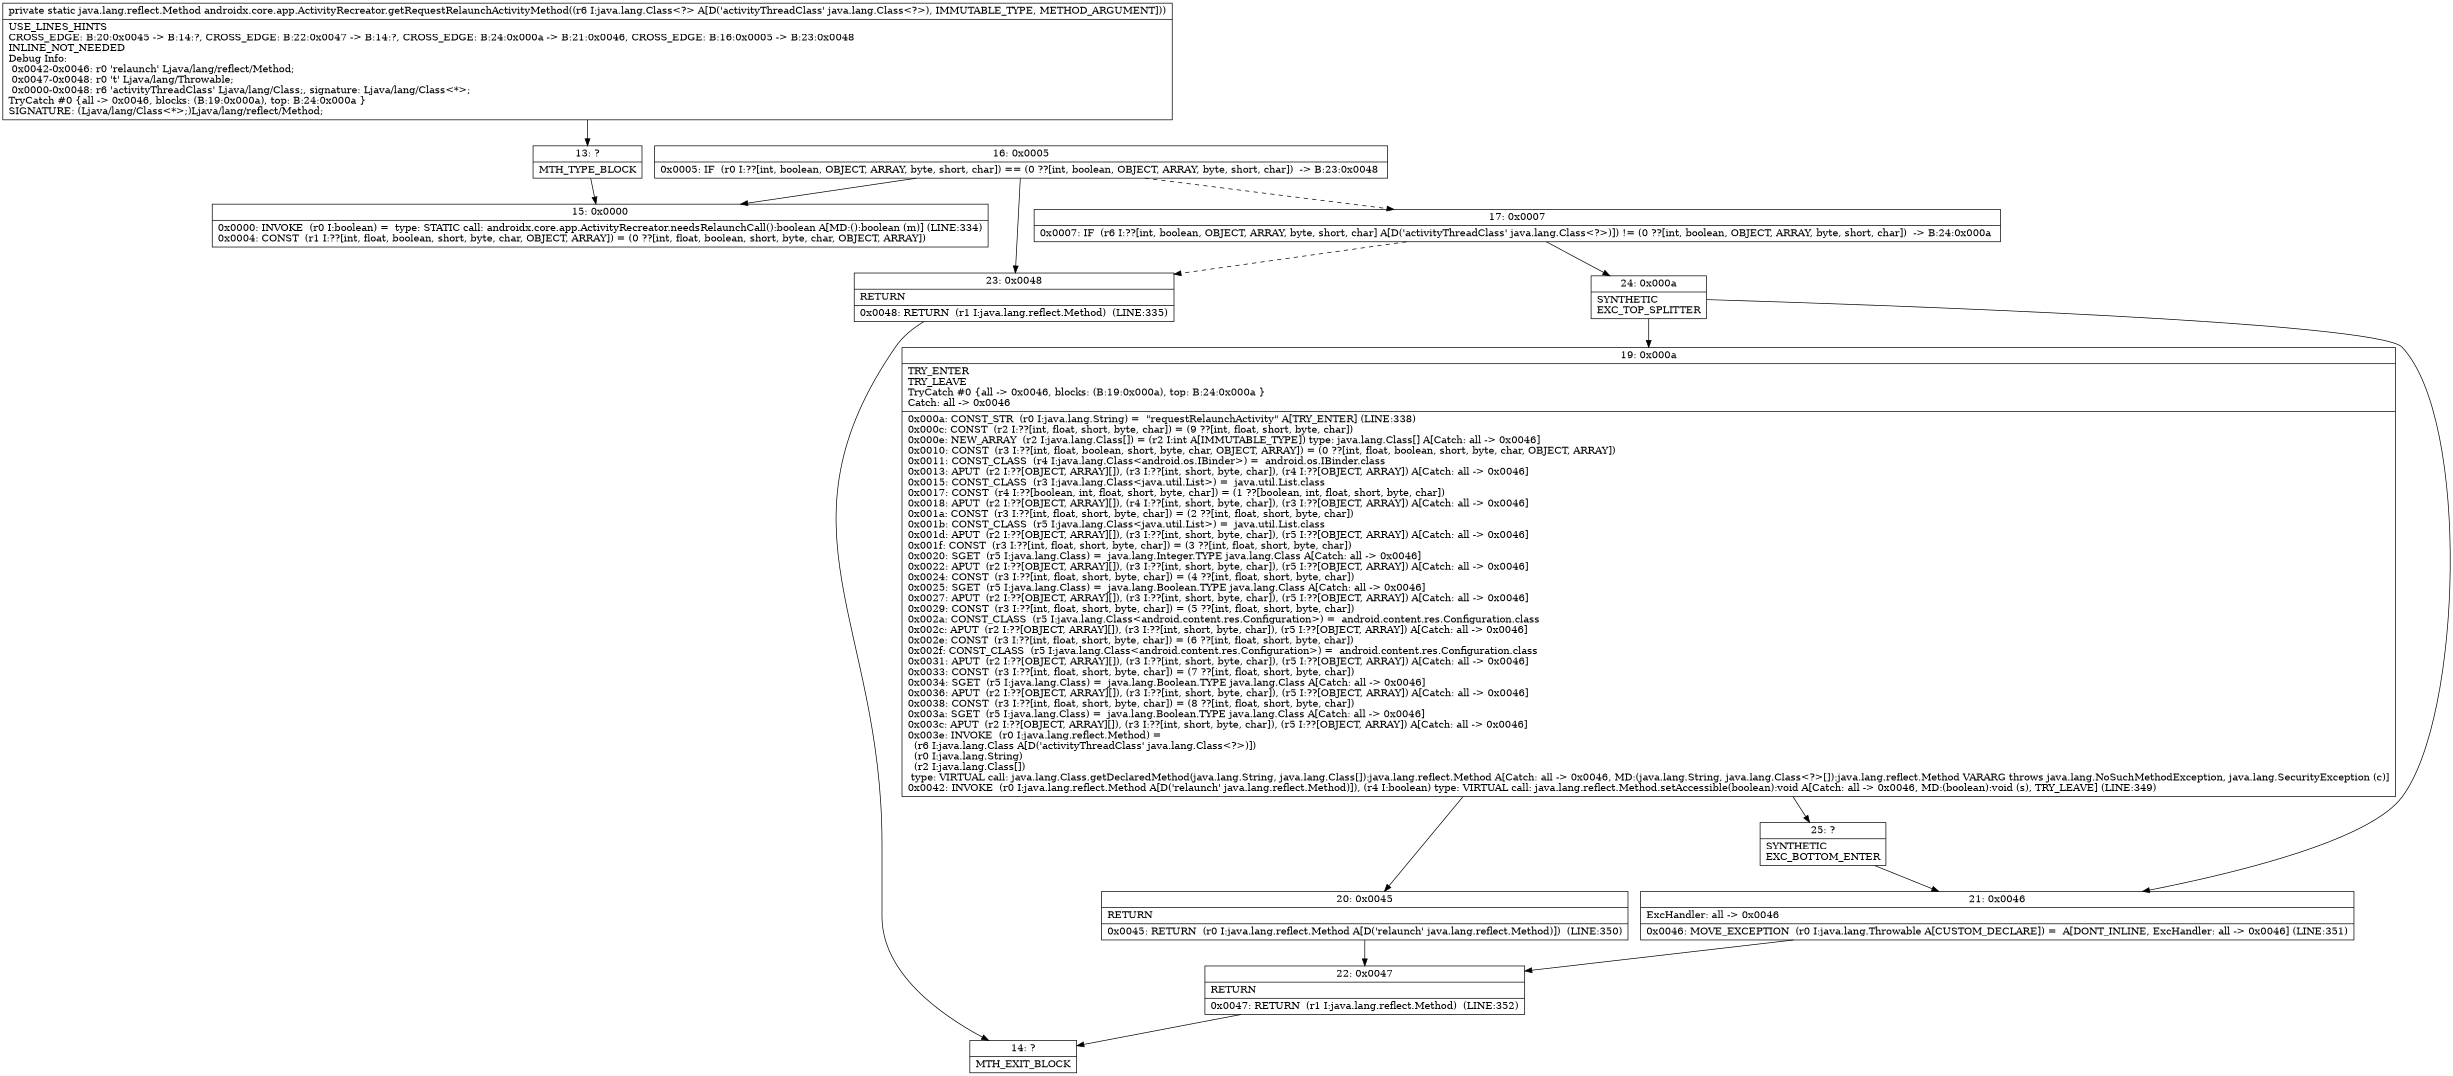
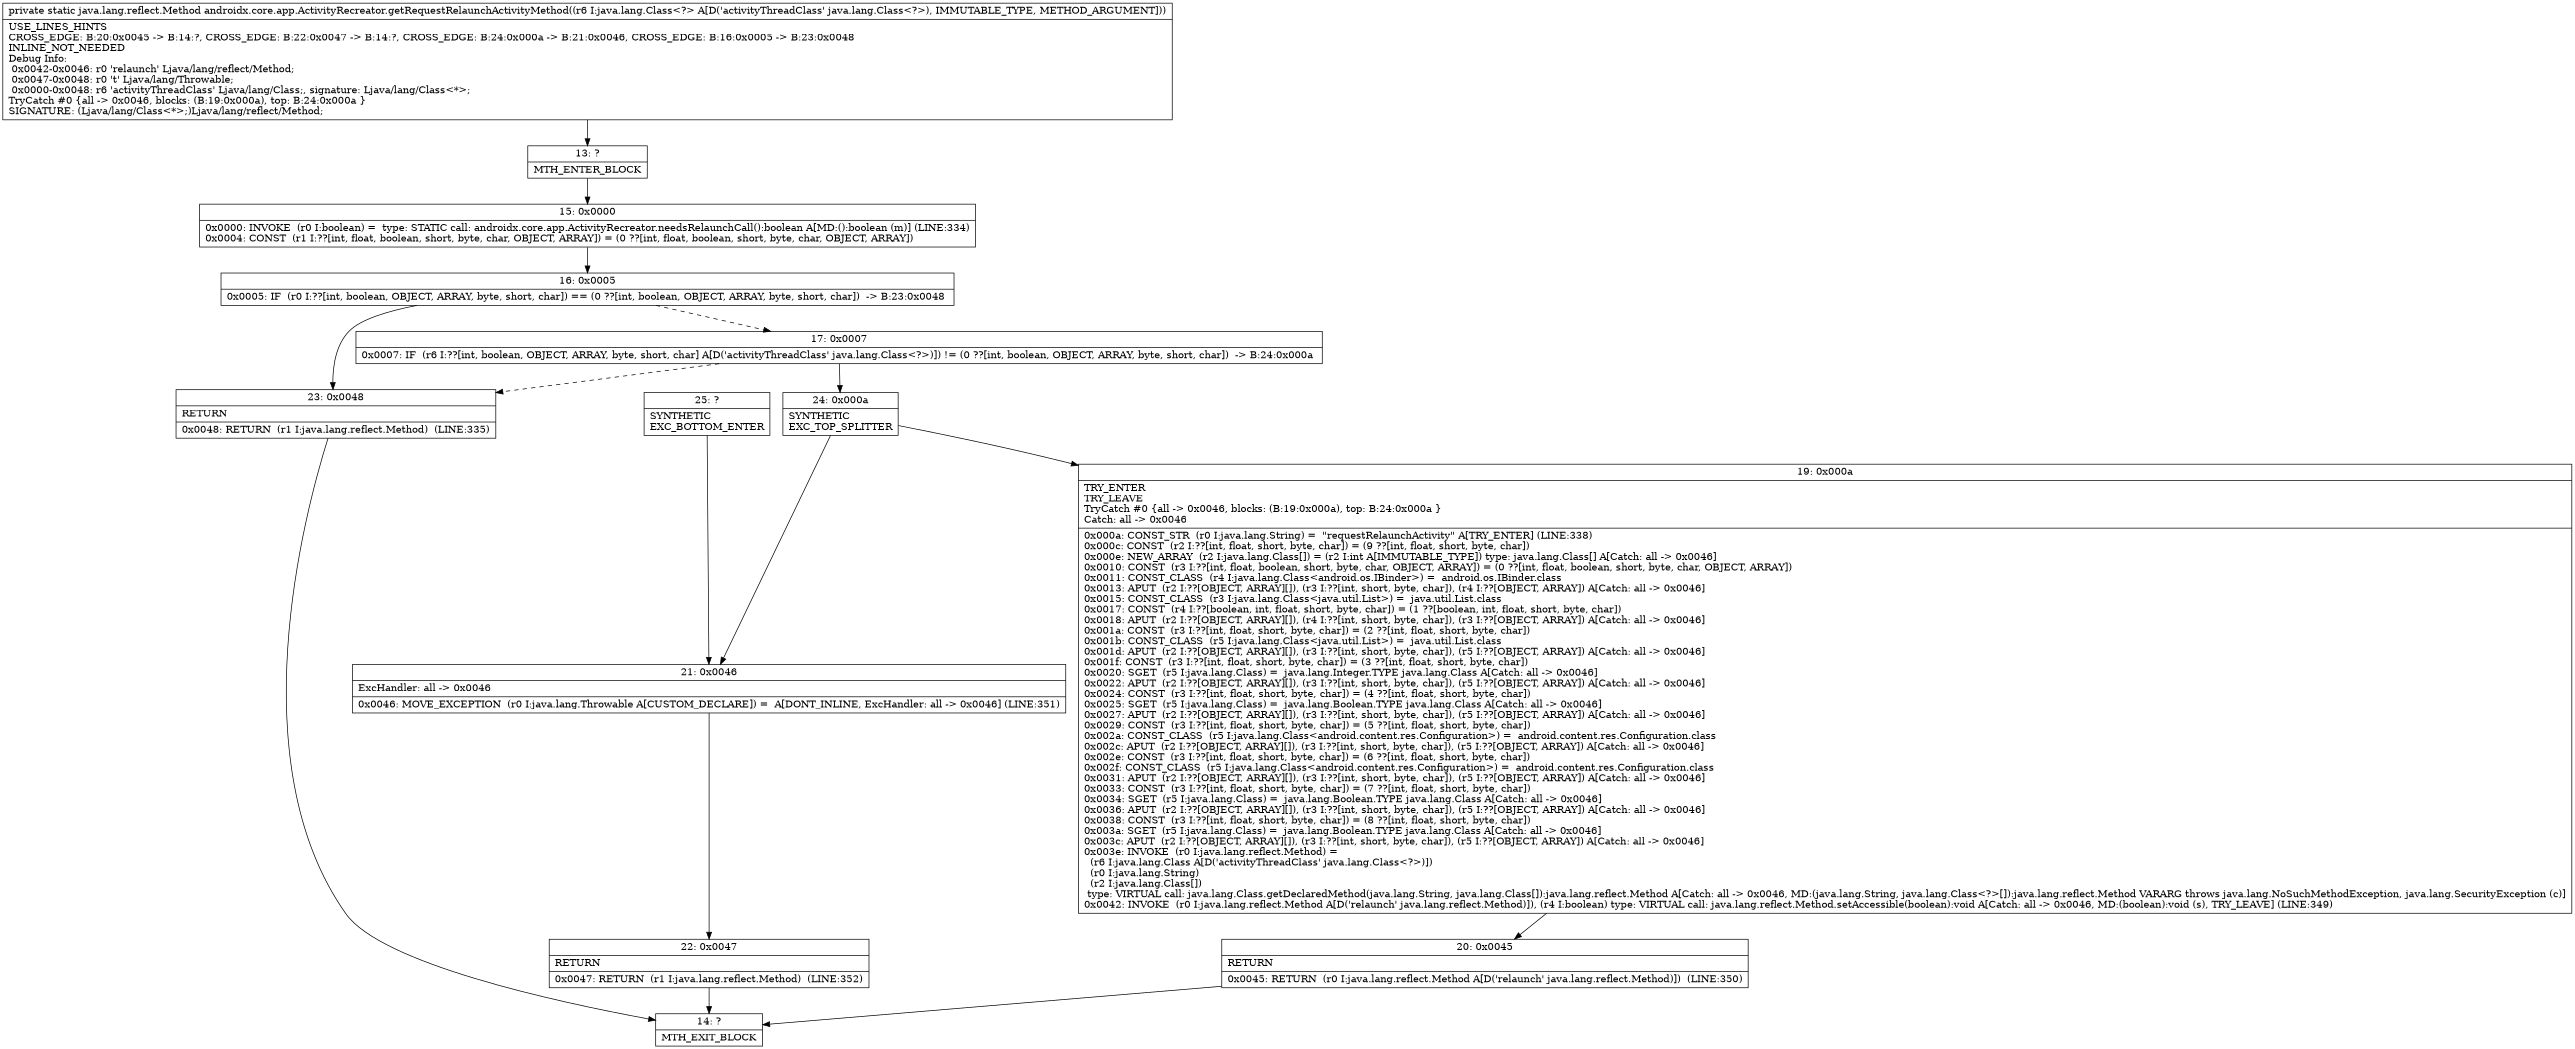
node "13: ?": text "MTH_TYPE_BLOCK" -> "MTH_ENTER_BLOCK"
edge "16: 0x0005" -> "15: 0x0000": reversed
edge "19: 0x000a" -> "25: ?": removed
edge "20: 0x0045" -> "22: 0x0047": now "20: 0x0045" -> "14: ?"
